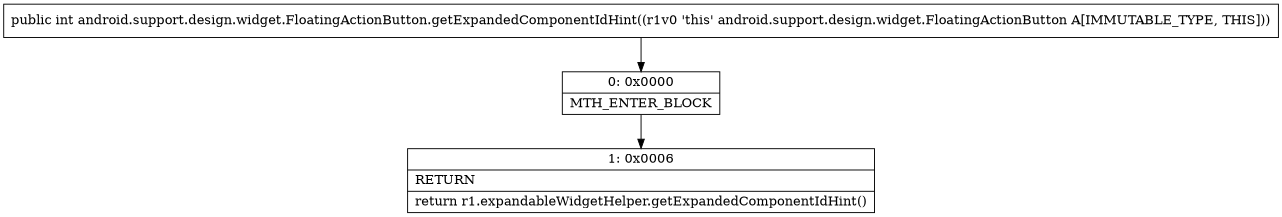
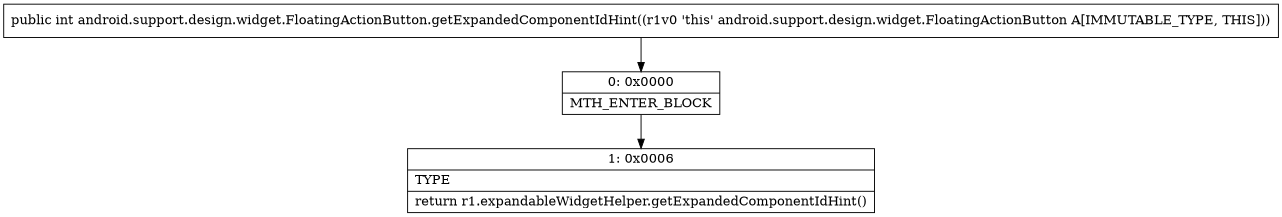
node "1: 0x0006": text "RETURN" -> "TYPE"
